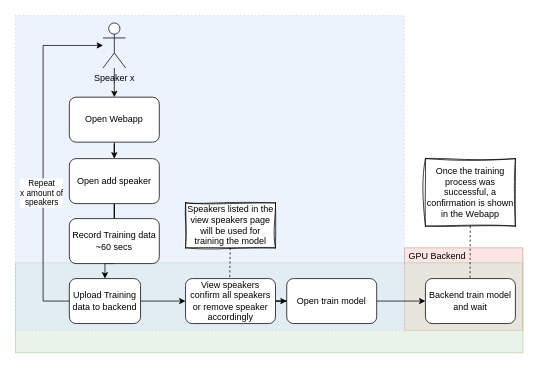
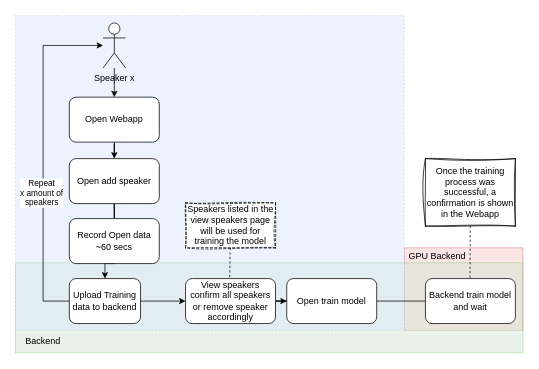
node "Speakers listed in the view speakers page will be used for training the model": style solid -> dashed
node "Record Training data ~60 secs": label "Record Training data ~60 secs" -> "Record Open data ~60 secs"
edge "Open train model" -> "Backend train model and wait": arrowhead classic -> none
node "Backend": added
